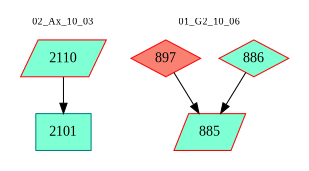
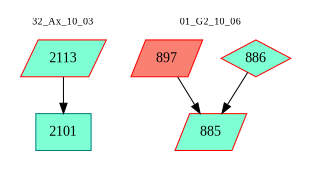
cluster "02_Ax_10_03": label "02_Ax_10_03" -> "32_Ax_10_03"
node "2110": label "2110" -> "2113"
node "897": shape diamond -> parallelogram
